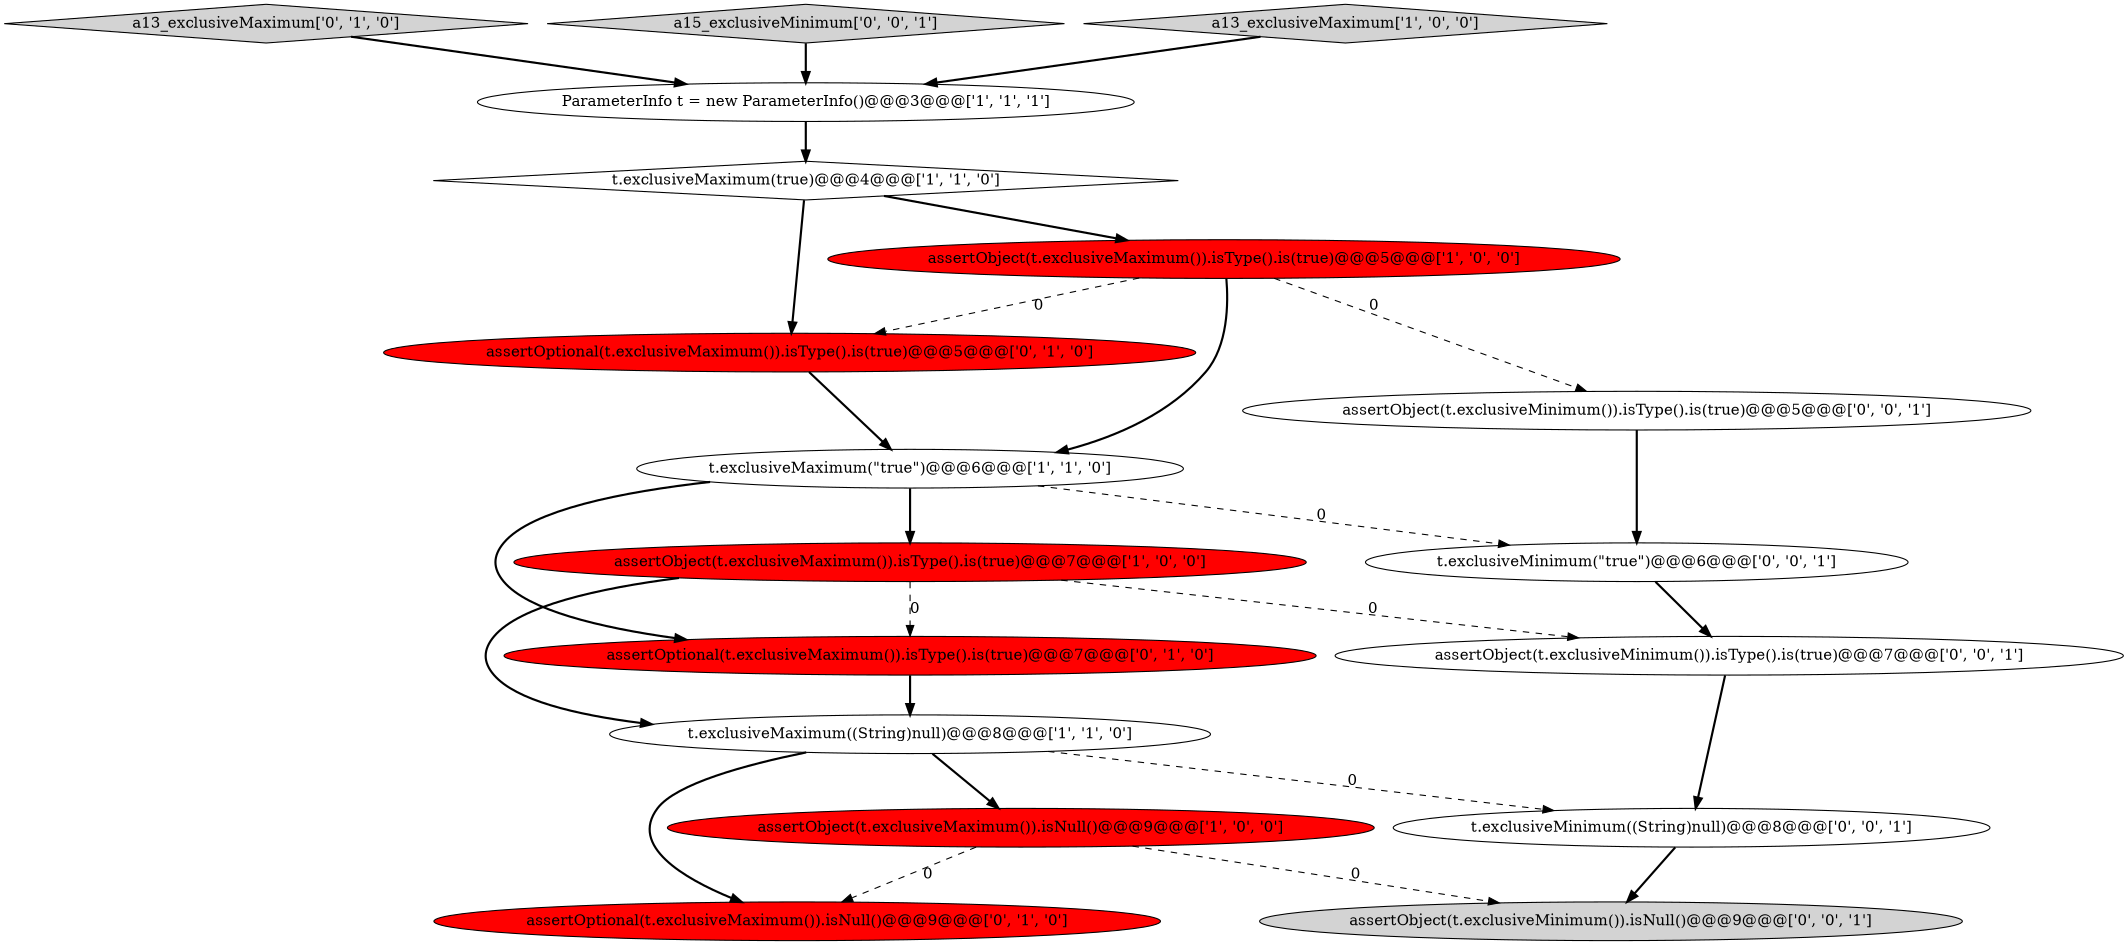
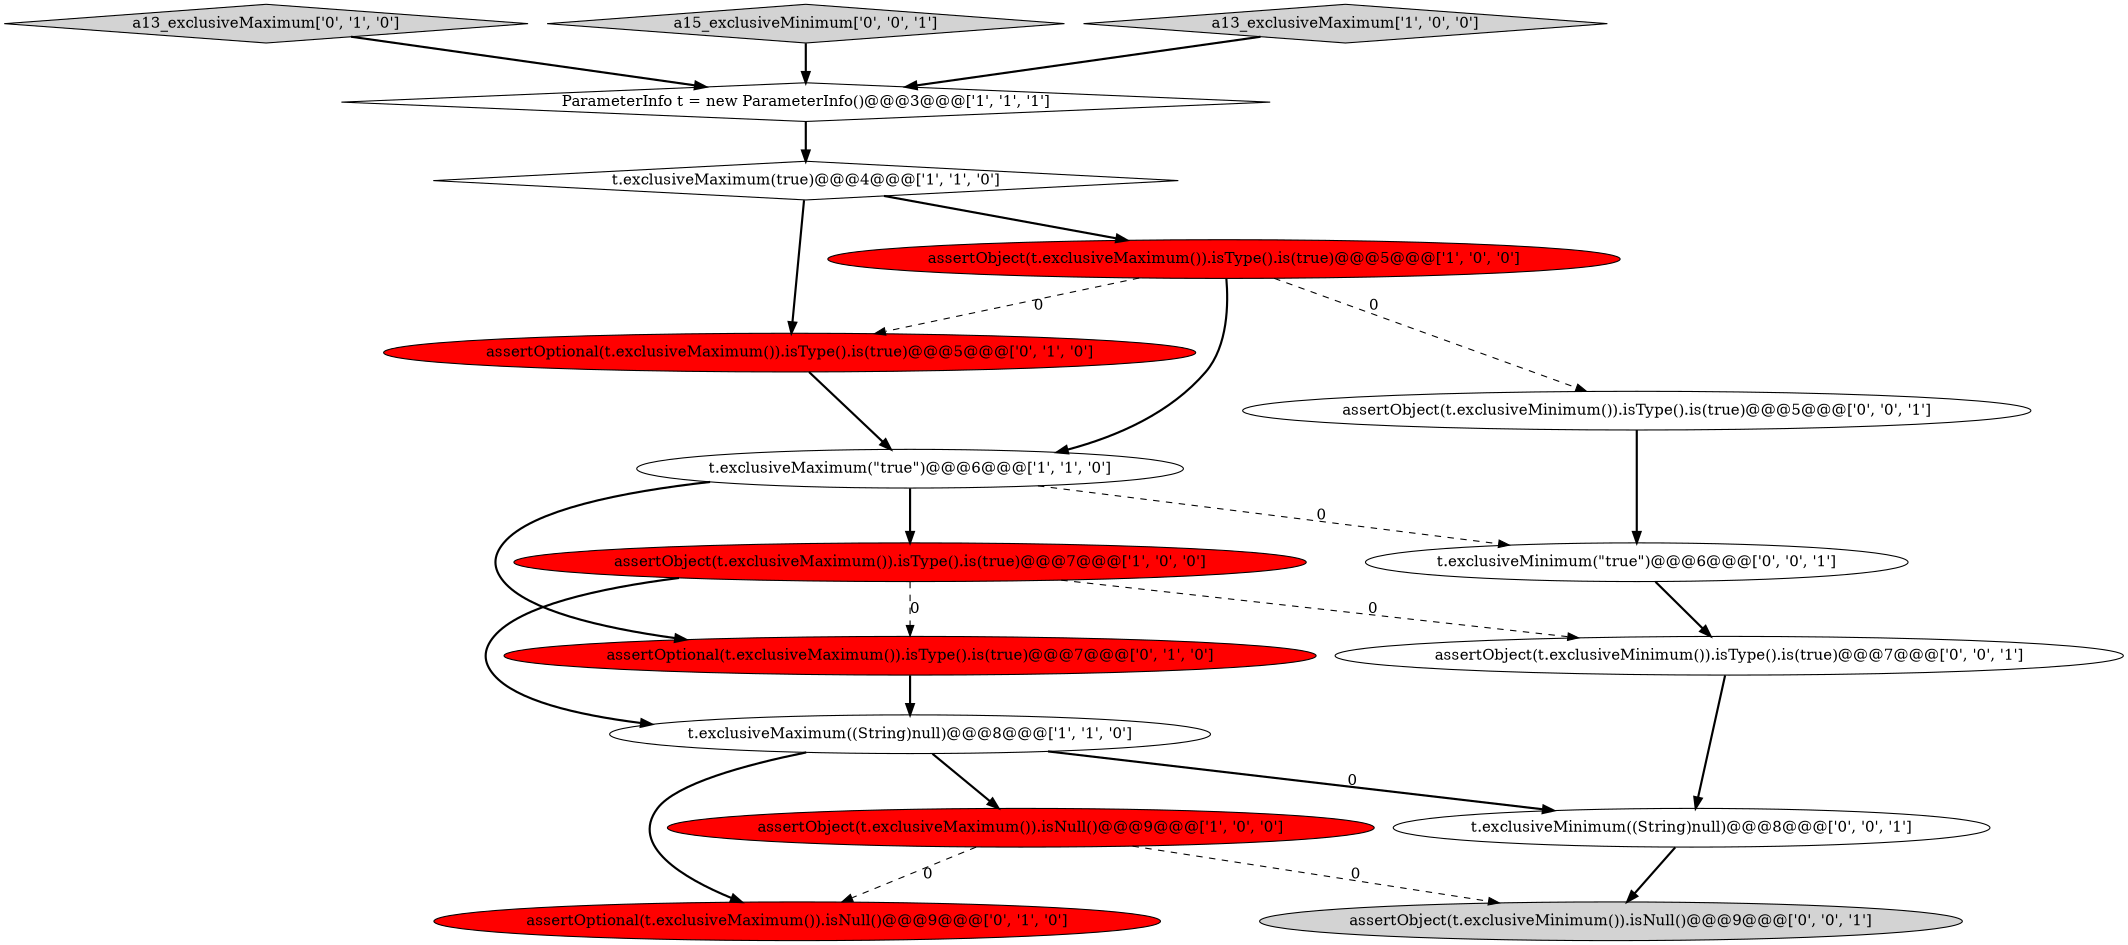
node "ParameterInfo t = new ParameterInfo()@@@3@@@['1', '1', '1']": shape ellipse -> diamond
edge "t.exclusiveMaximum((String)null)@@@8@@@['1', '1', '0']" -> "t.exclusiveMinimum((String)null)@@@8@@@['0', '0', '1']": style dashed -> bold
